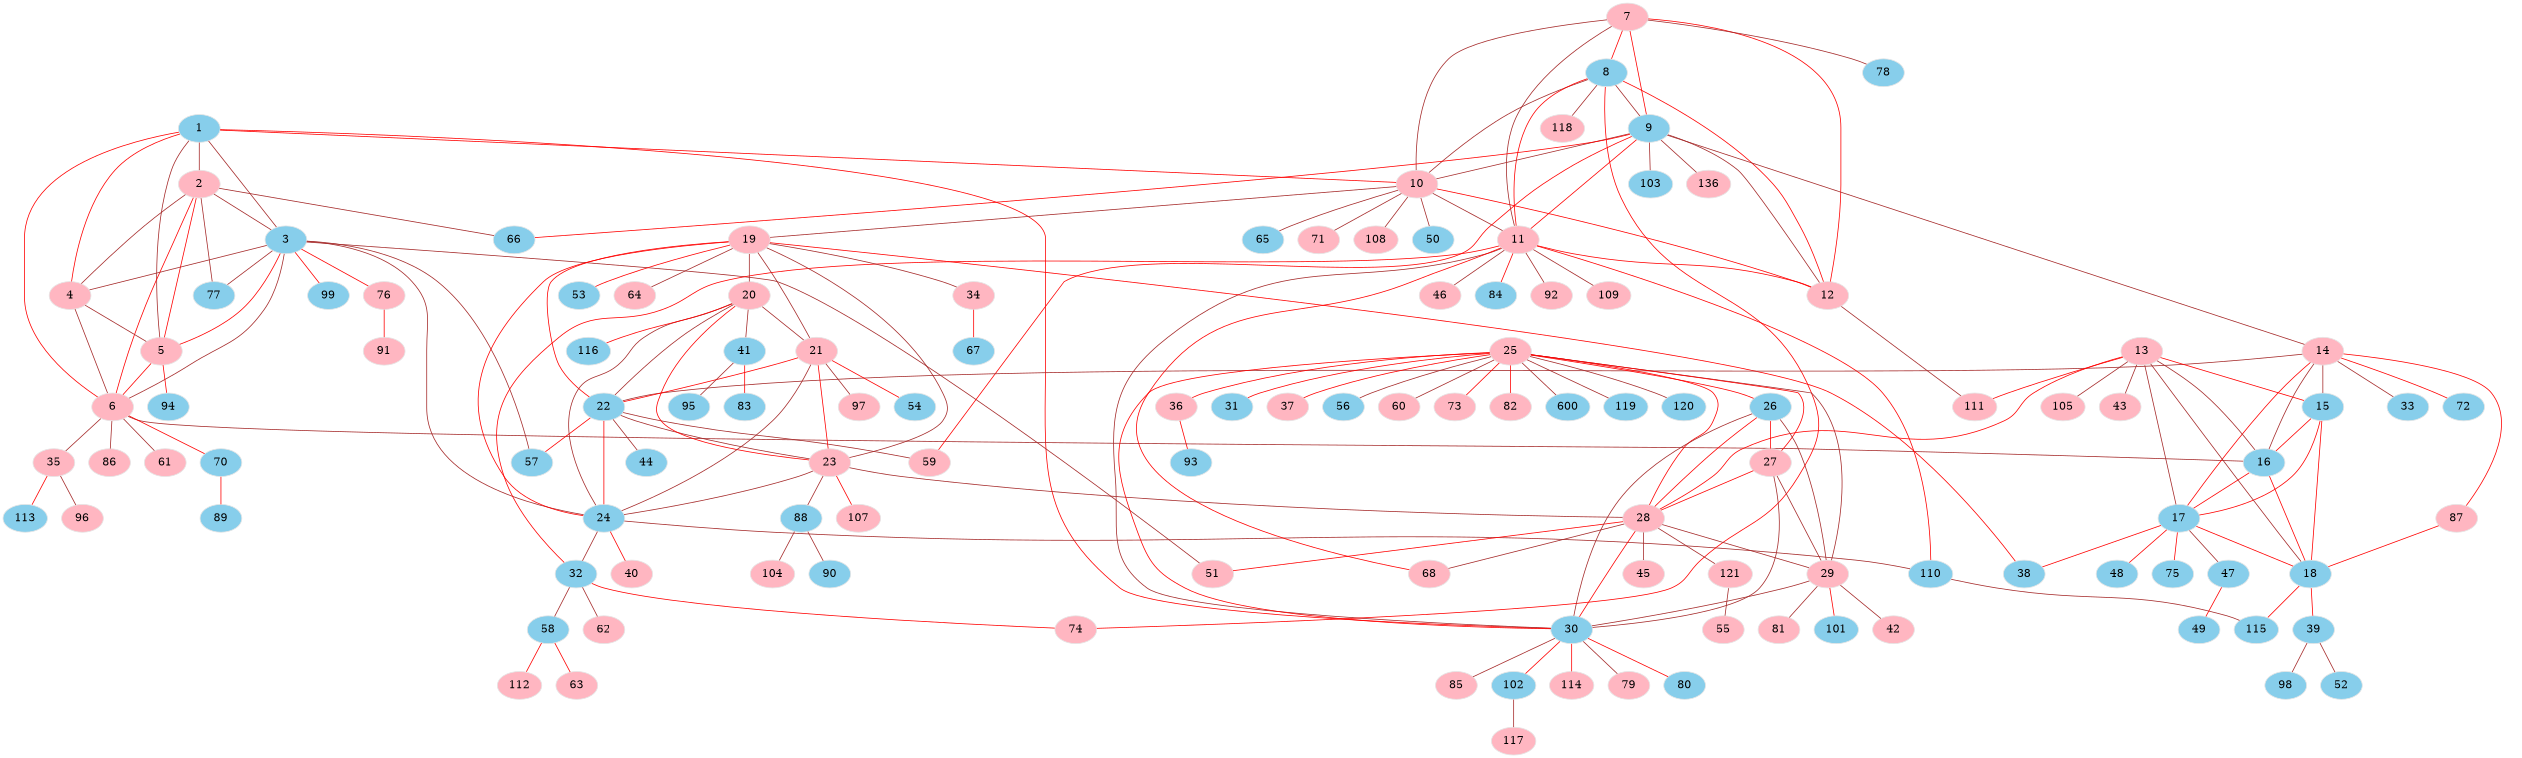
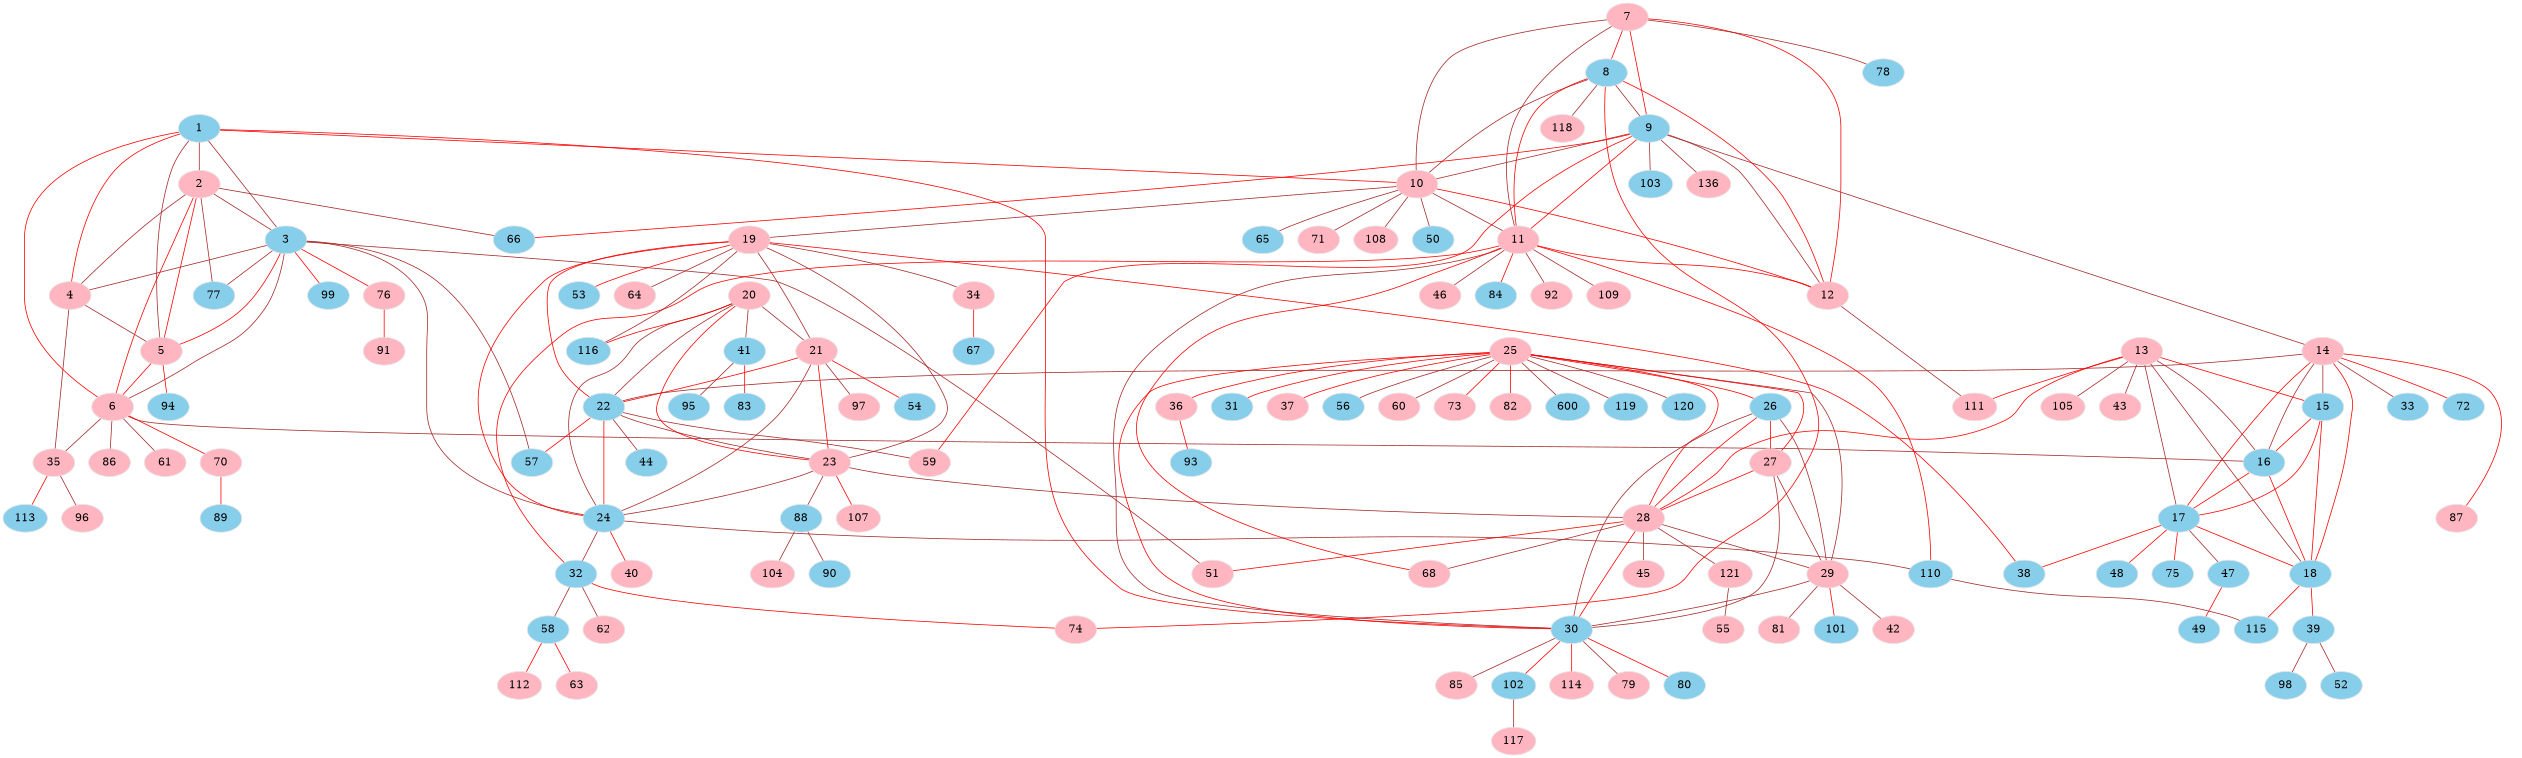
edge "19" -- "20": now "19" -- "116"
edge "4" -- "6": now "4" -- "35"
node "70": fillcolor skyblue -> lightpink
edge "87" -- "18": now "14" -- "18"
